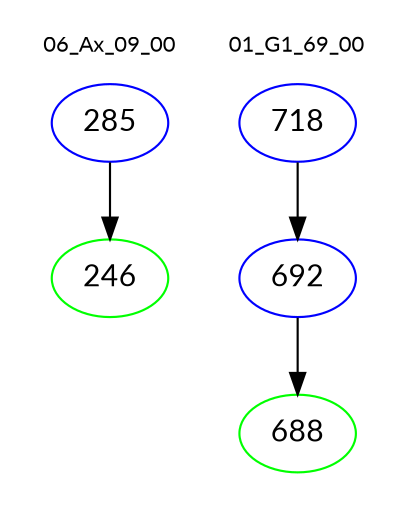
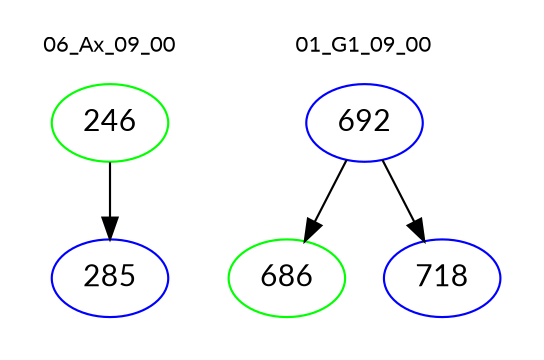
cluster "01_G1_69_00": label "01_G1_69_00" -> "01_G1_09_00"
edge "285" -> "246": reversed
edge "718" -> "692": reversed
node "688": label "688" -> "686"
